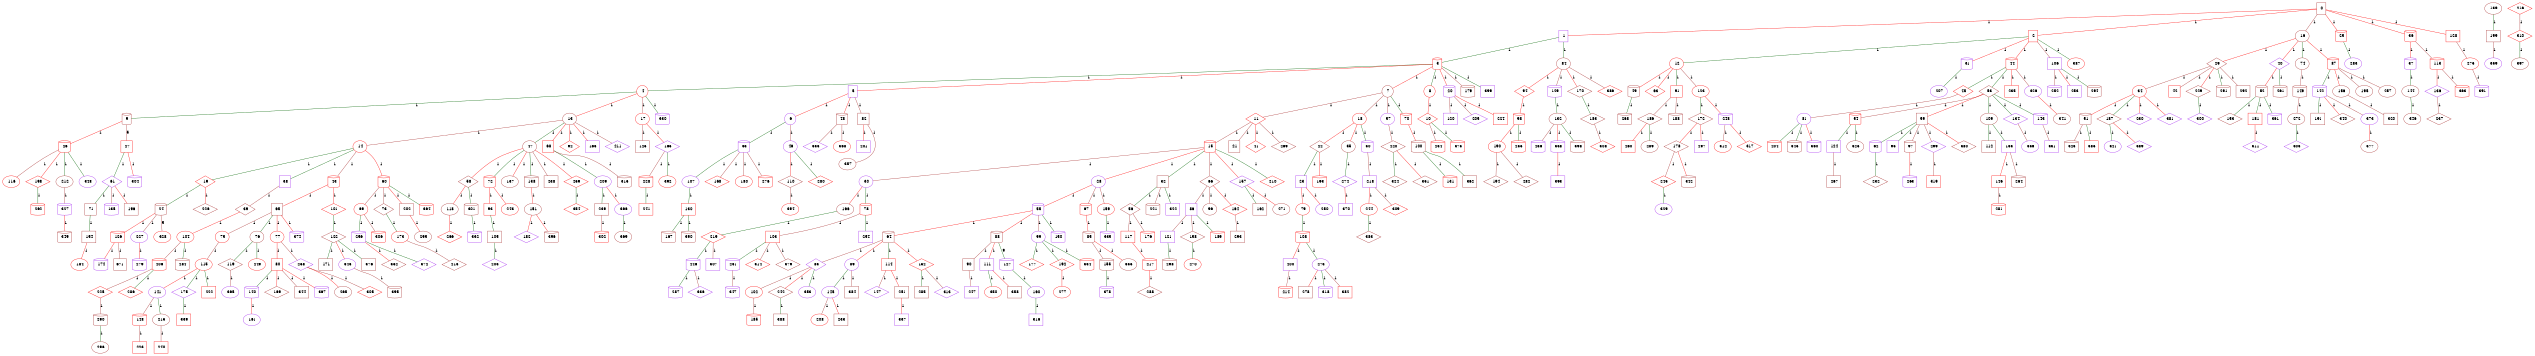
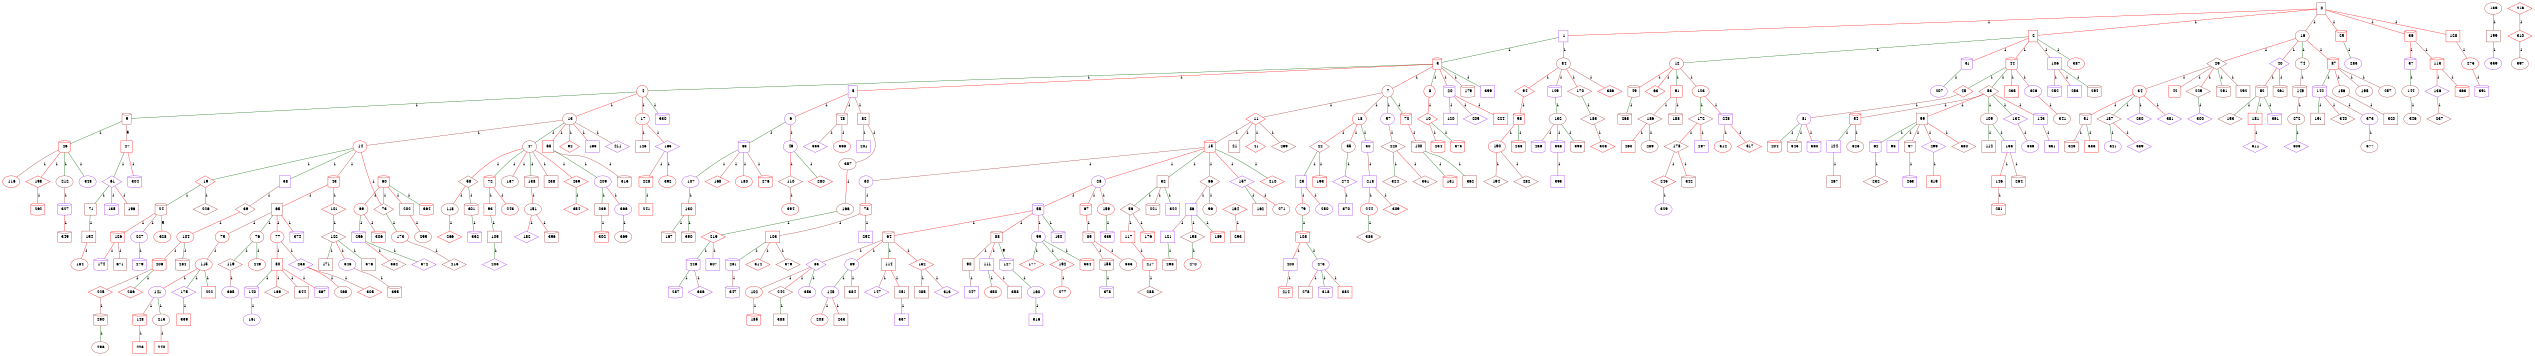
edge "53" -- "143": color darkgreen -> red
edge "9" -- "26": color red -> darkgreen
edge "14" -- "60": now "14" -- "73"
edge "30" -- "166": now "357" -- "166"
edge "66" -- "164": removed, label "1"
